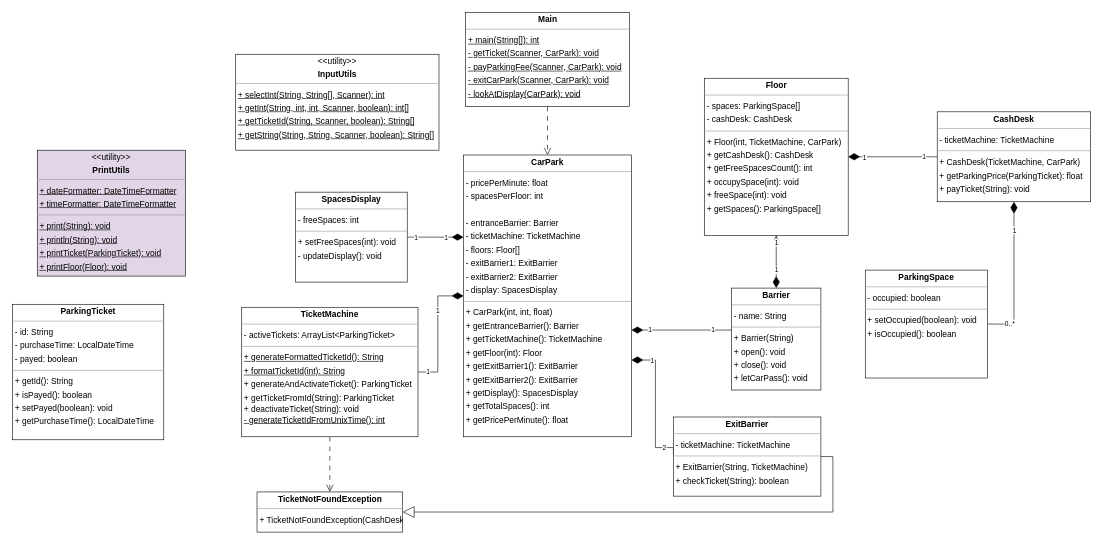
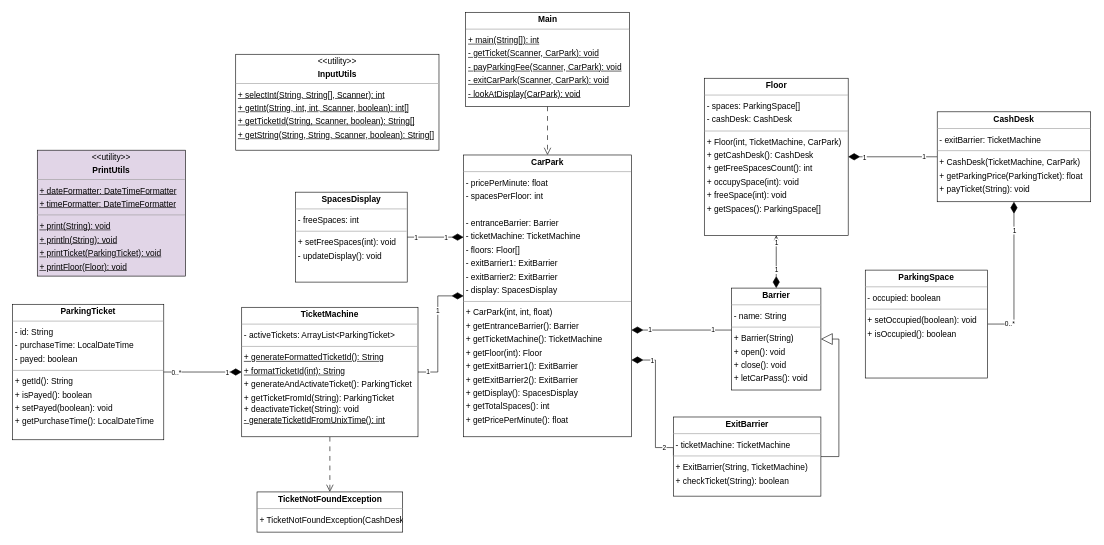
node "CashDesk - ticketMachine: TicketMachine + CashDesk(TicketMachine, CarPark) + getParkingPrice(ParkingTicket): float + payTicket(String): void": label "CashDesk - ticketMachine: TicketMachine + CashDesk(TicketMachine, CarPark) + getParkingPrice(ParkingTicket): float + payTicket(String): void" -> "CashDesk - exitBarrier: TicketMachine + CashDesk(TicketMachine, CarPark) + getParkingPrice(ParkingTicket): float + payTicket(String): void"
edge "ParkingTicket - id: String - purchaseTime: LocalDateTime - payed: boolean + getId(): String + isPayed(): boolean + setPayed(boolean): void + getPurchaseTime(): LocalDateTime" -> "TicketMachine - activeTickets: ArrayList<ParkingTicket> + generateFormattedTicketId(): String + formatTicketId(int): String + generateAndActivateTicket(): ParkingTicket + getTicketFromId(String): ParkingTicket + deactivateTicket(String): void - generateTicketIdFromUnixTime(): int": added, labels "0..*", "1"
edge "ExitBarrier - ticketMachine: TicketMachine + ExitBarrier(String, TicketMachine) + checkTicket(String): boolean" -> "TicketNotFoundException + TicketNotFoundException(CashDesk):": now "ExitBarrier - ticketMachine: TicketMachine + ExitBarrier(String, TicketMachine) + checkTicket(String): boolean" -> "Barrier - name: String + Barrier(String) + open(): void + close(): void + letCarPass(): void"
